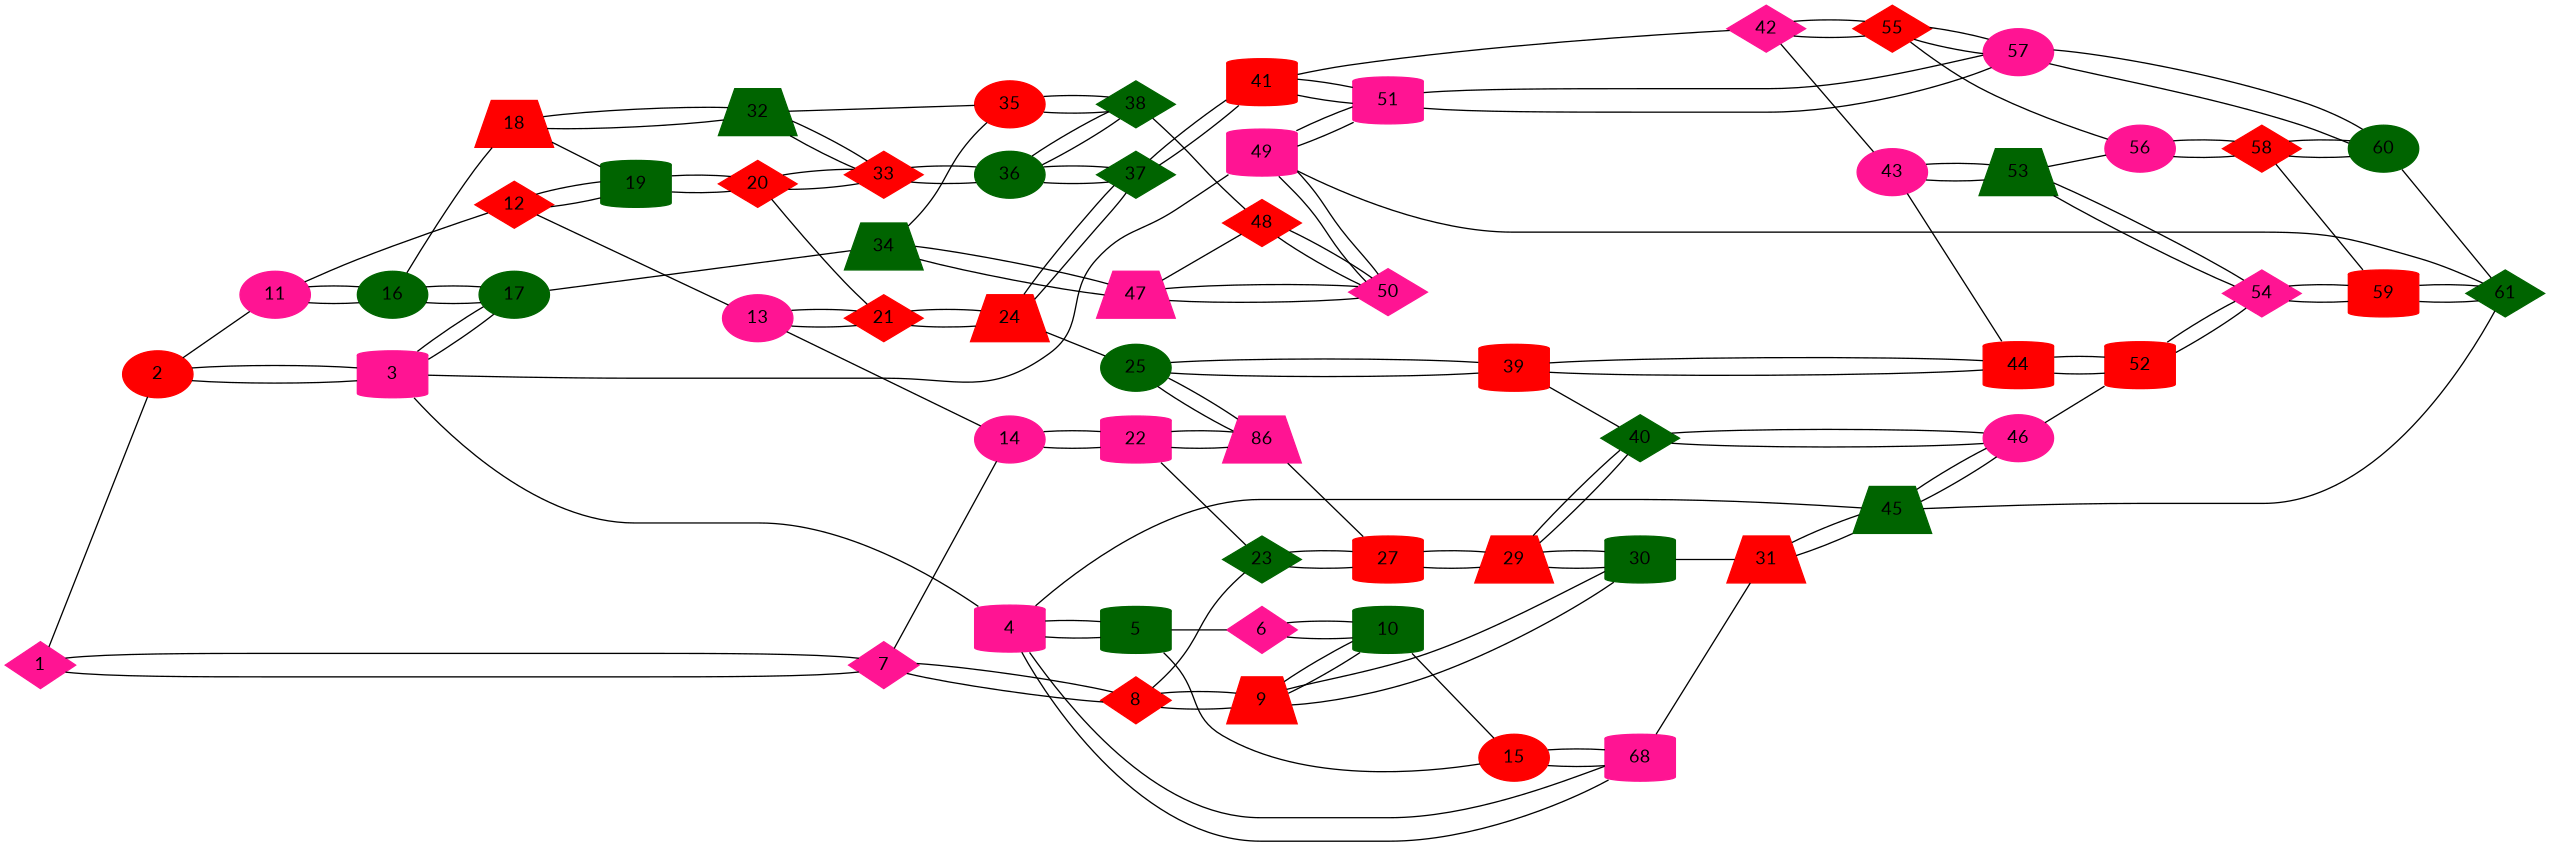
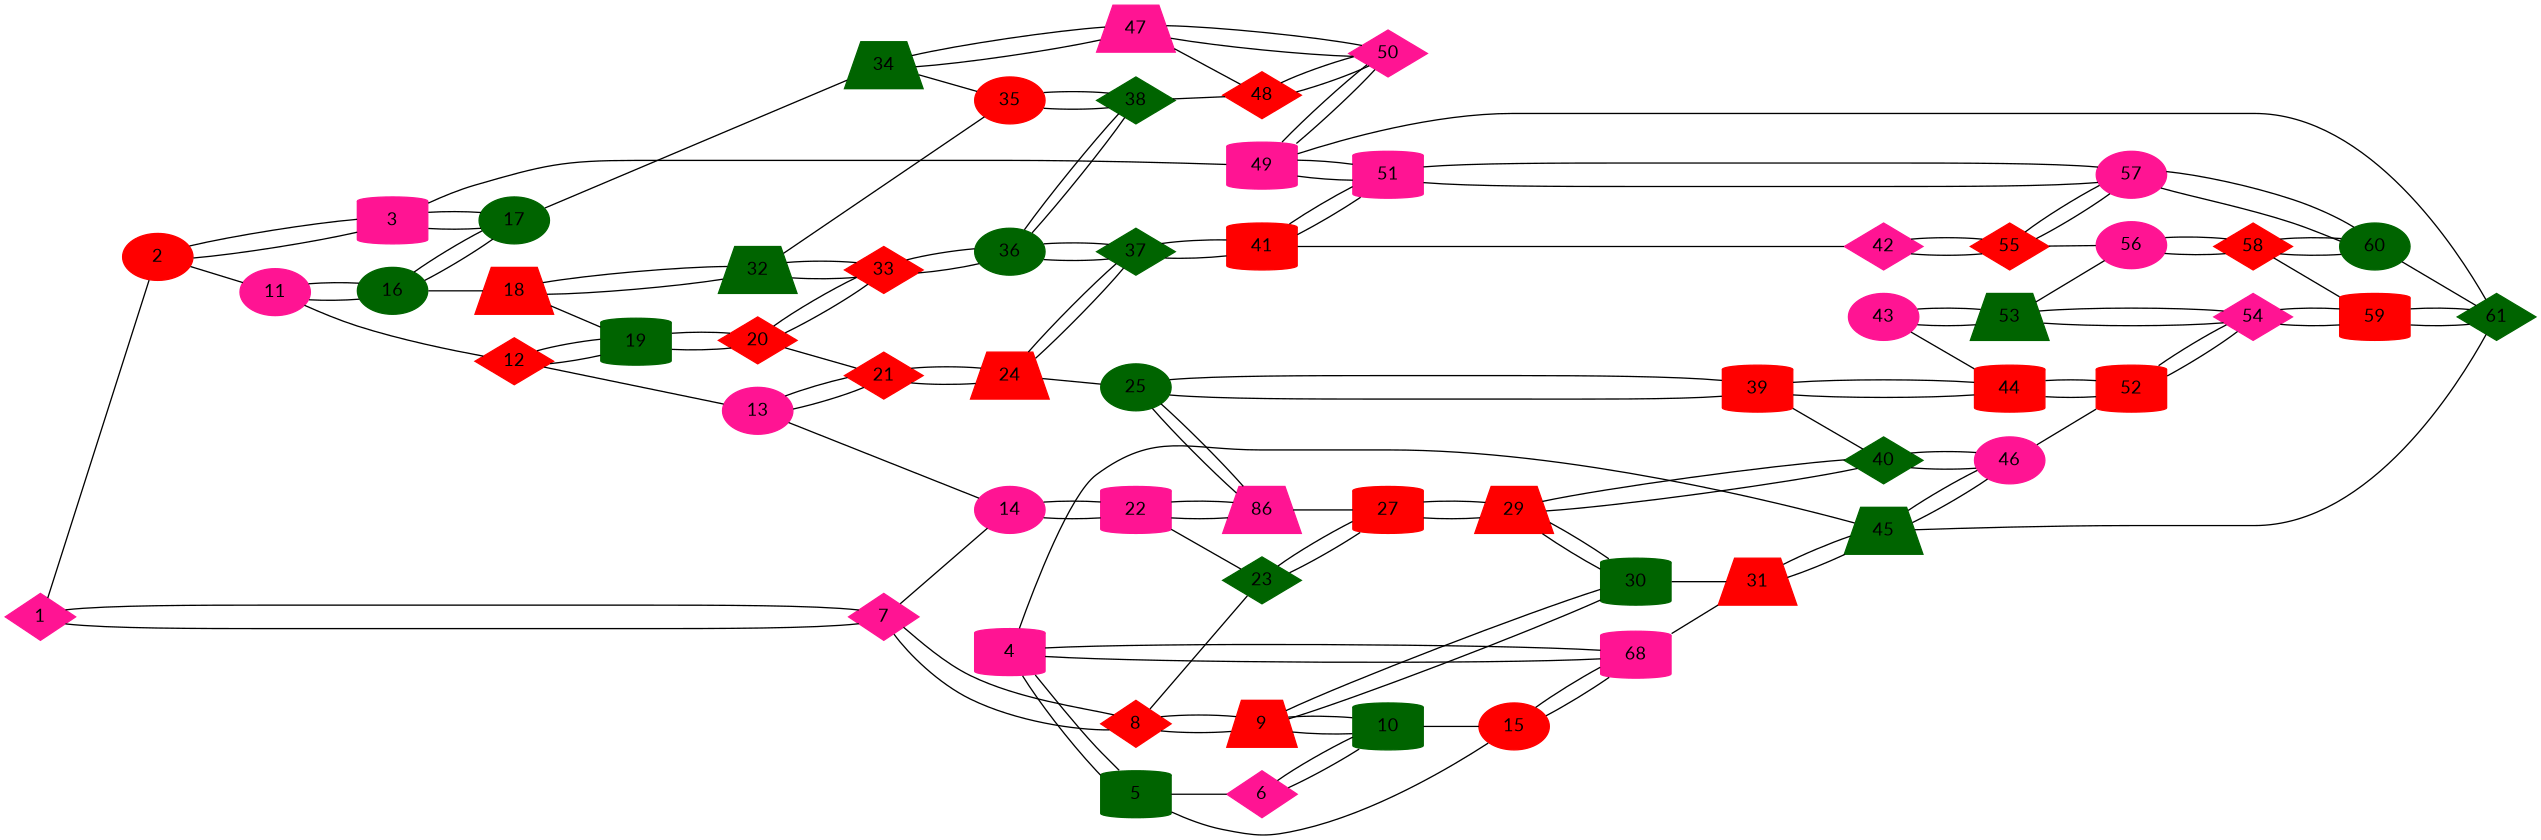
edge "42" -- "43": removed
edge "3" -- "4": removed
